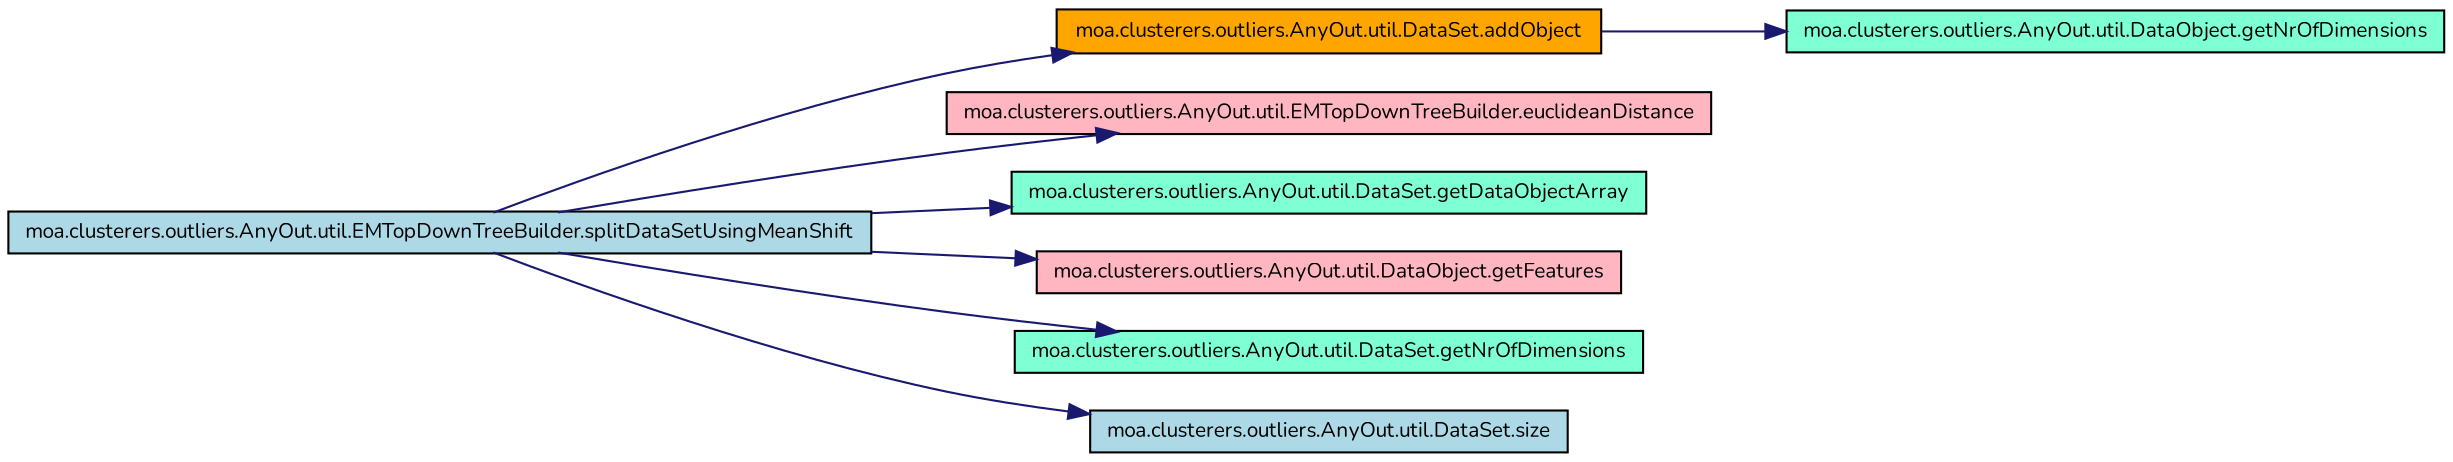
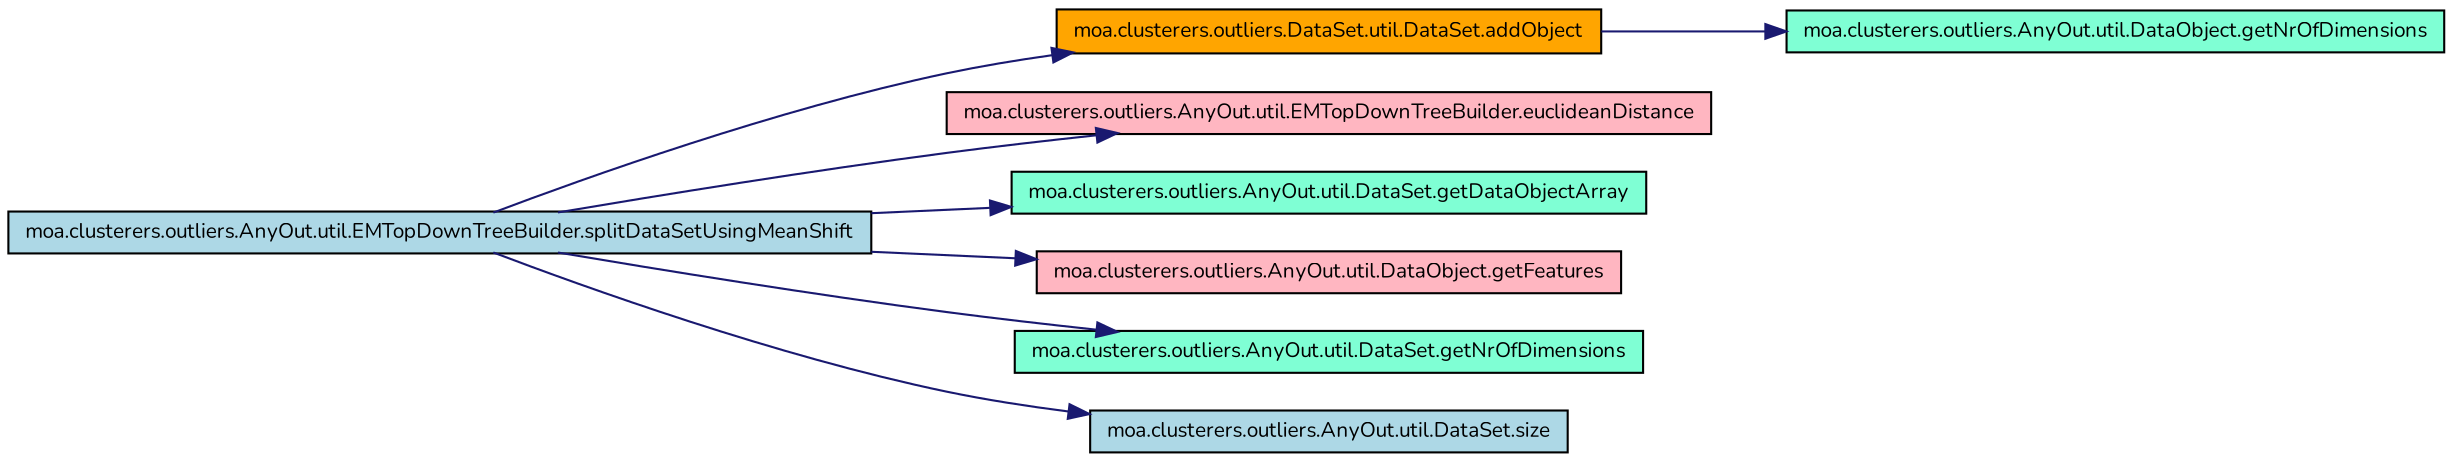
node "moa.clusterers.outliers.AnyOut.util.DataSet.addObject": label "moa.clusterers.outliers.AnyOut.util.DataSet.addObject" -> "moa.clusterers.outliers.DataSet.util.DataSet.addObject"
